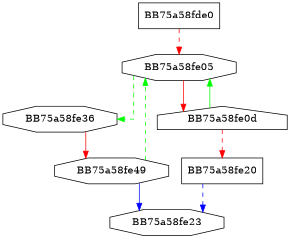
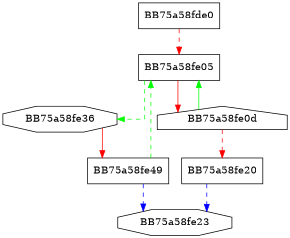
node "BB75a58fe05": shape octagon -> box
node "BB75a58fe49": shape octagon -> box
edge "BB75a58fe49" -> "BB75a58fe23": style solid -> dashed
